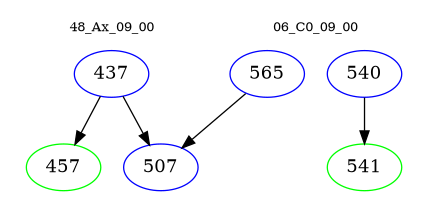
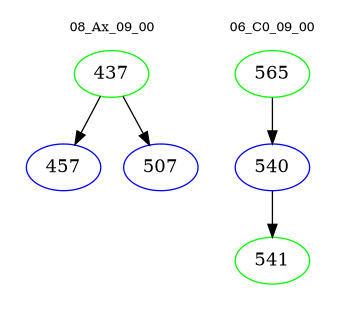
cluster "48_Ax_09_00": label "48_Ax_09_00" -> "08_Ax_09_00"
node "437": color blue -> green
node "565": color blue -> green
edge "565" -> "507": now "565" -> "540"
node "457": color green -> blue
